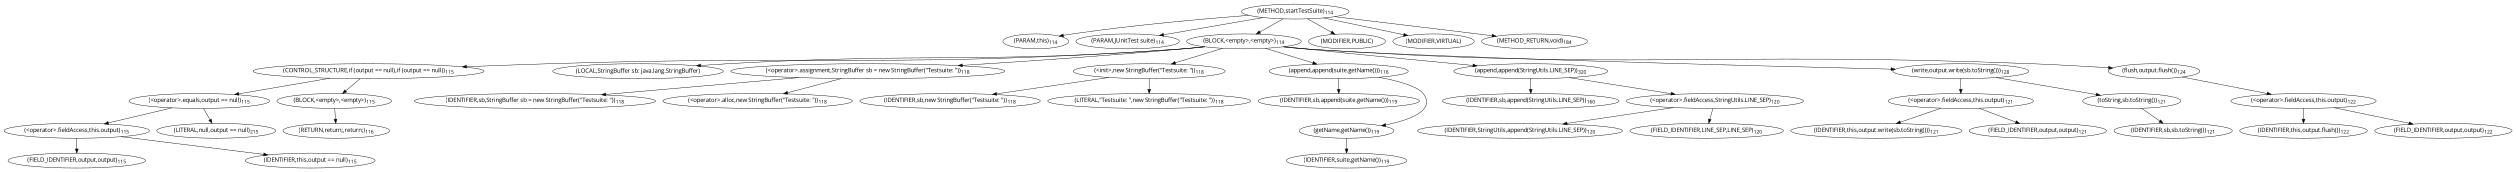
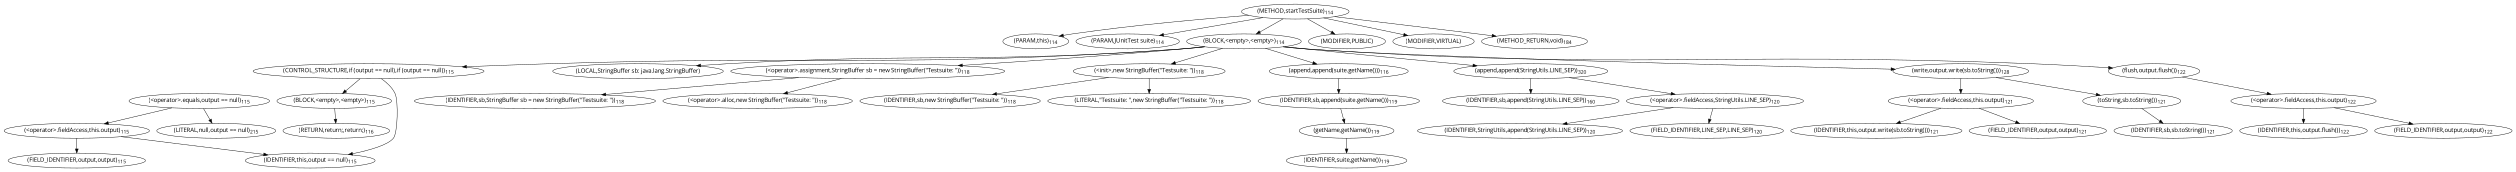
node "(flush,output.flush())": text "124" -> "122"
edge "(CONTROL_STRUCTURE,if (output == null),if (output == null))" -> "(<operator>.equals,output == null)": now "(CONTROL_STRUCTURE,if (output == null),if (output == null))" -> "(IDENTIFIER,this,output == null)"
edge "(append,append(suite.getName()))" -> "(getName,getName())": now "(IDENTIFIER,sb,append(suite.getName()))" -> "(getName,getName())"
